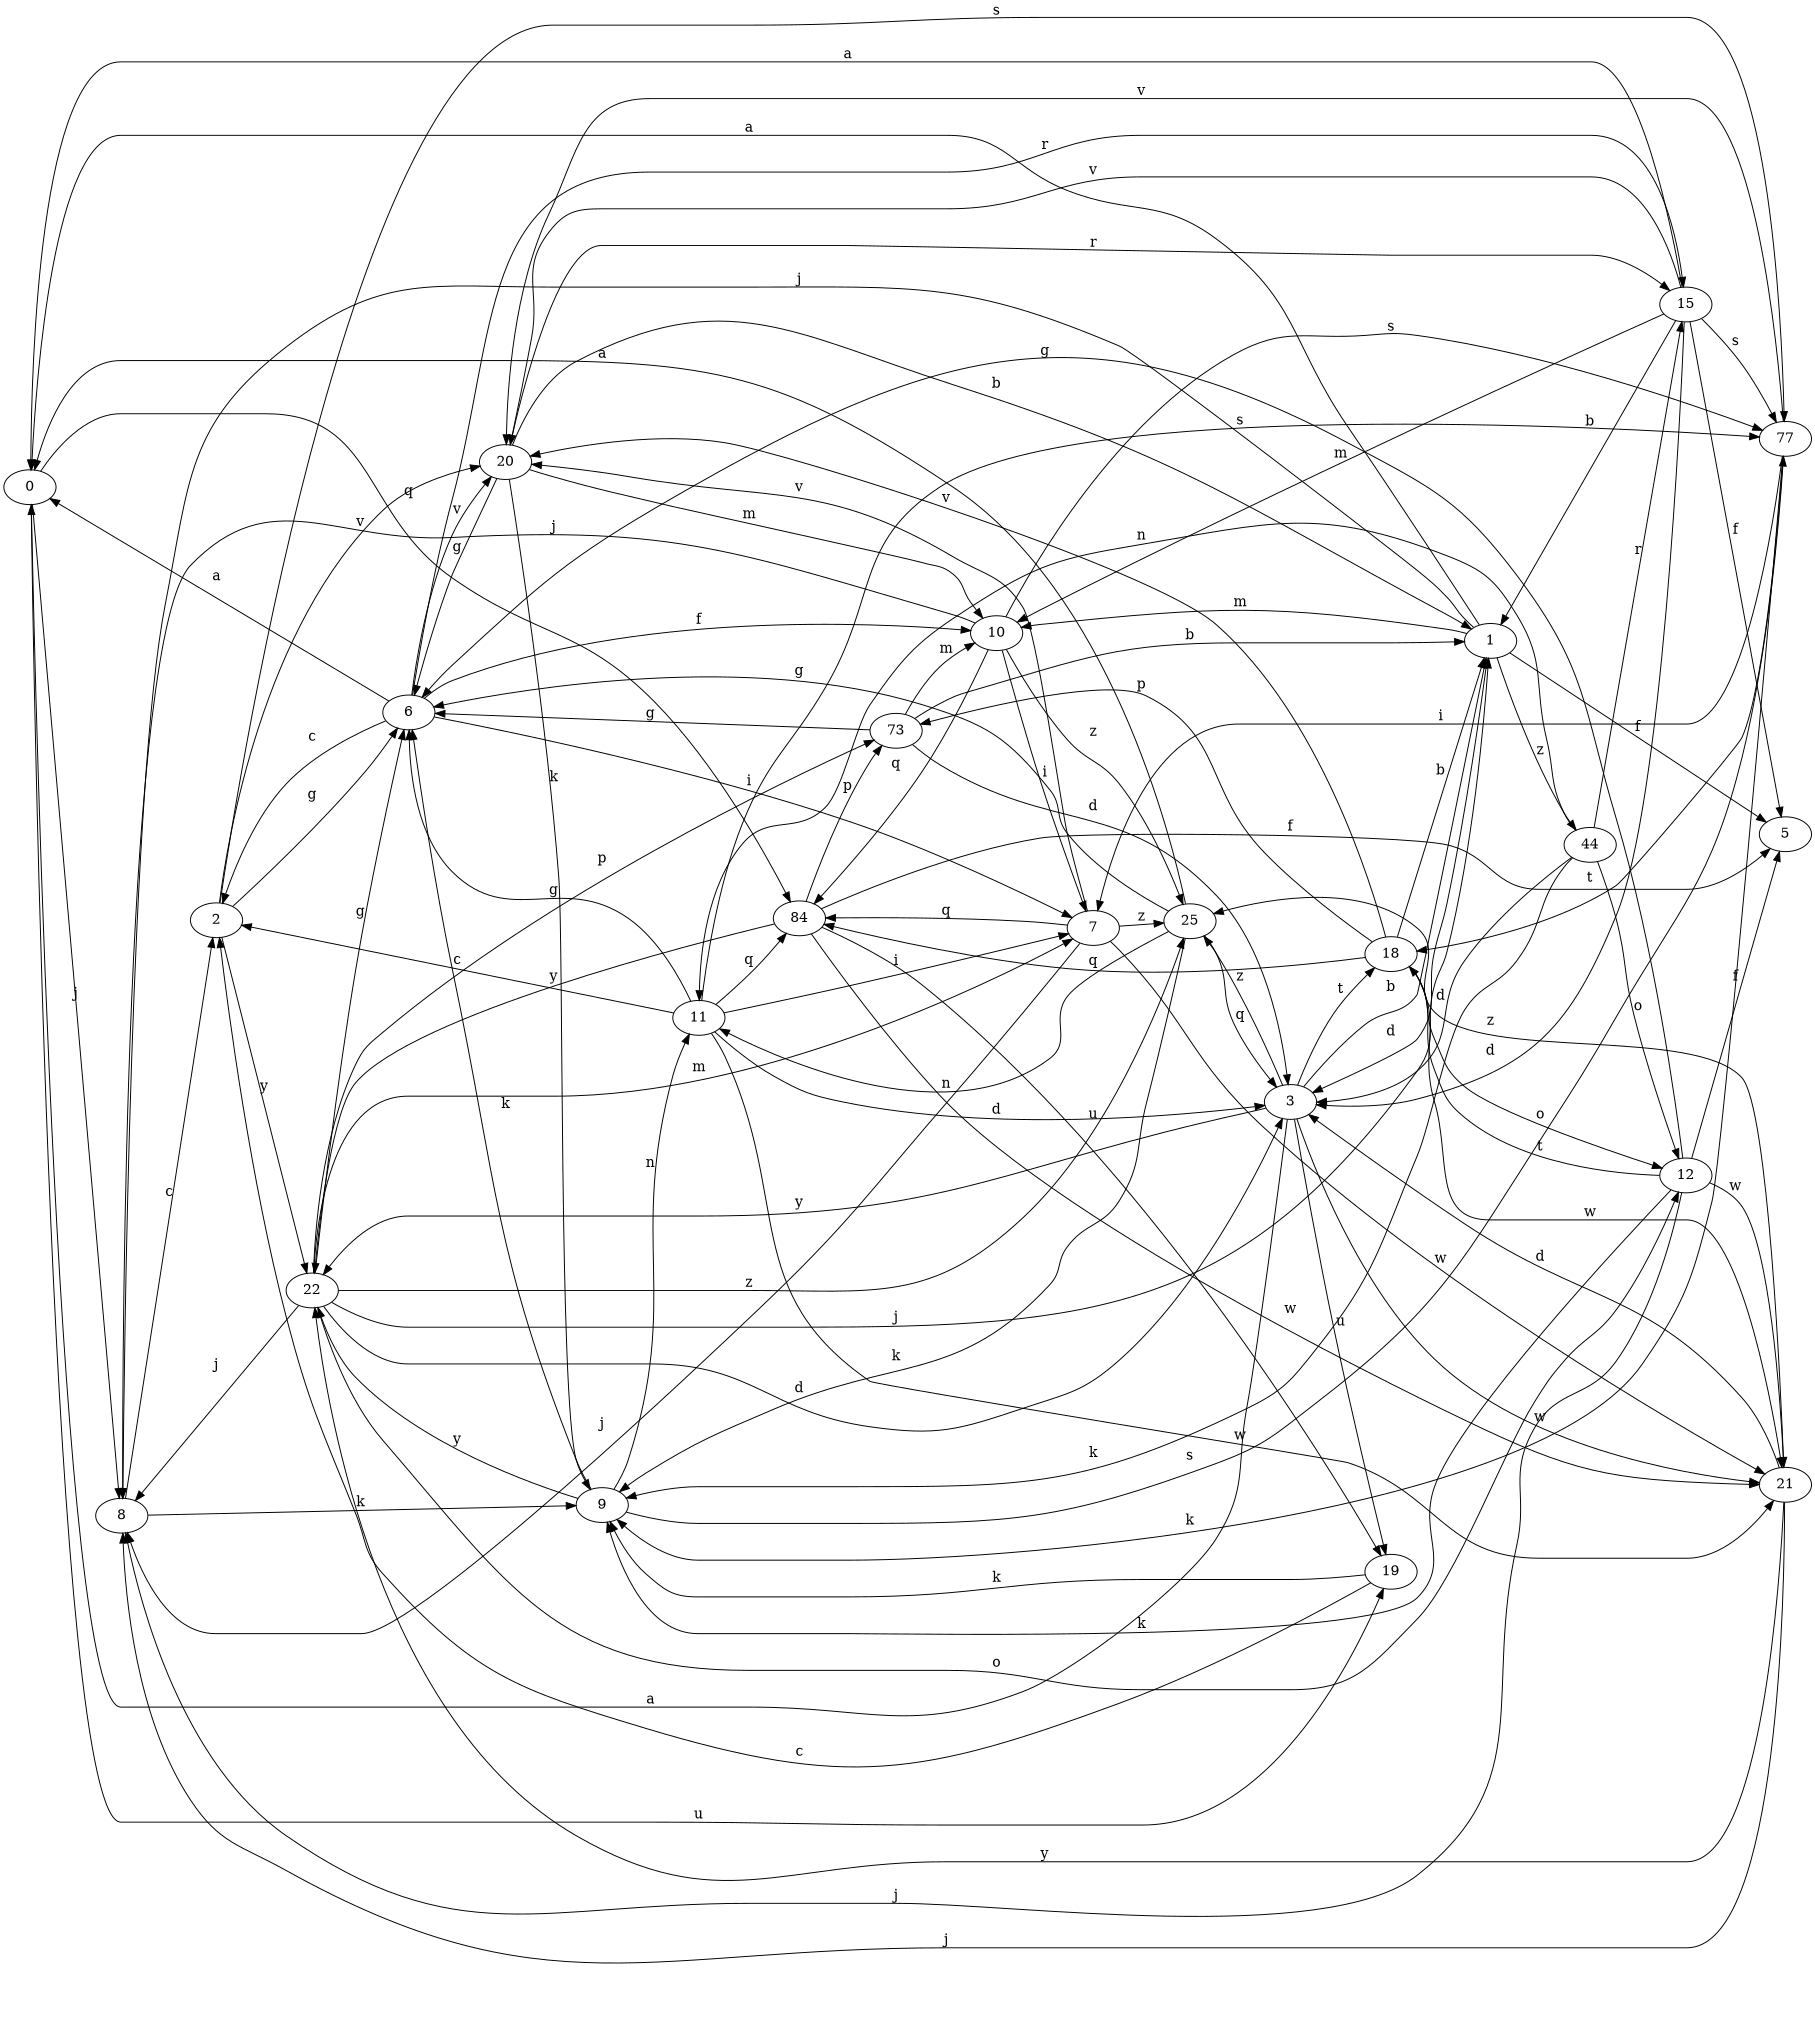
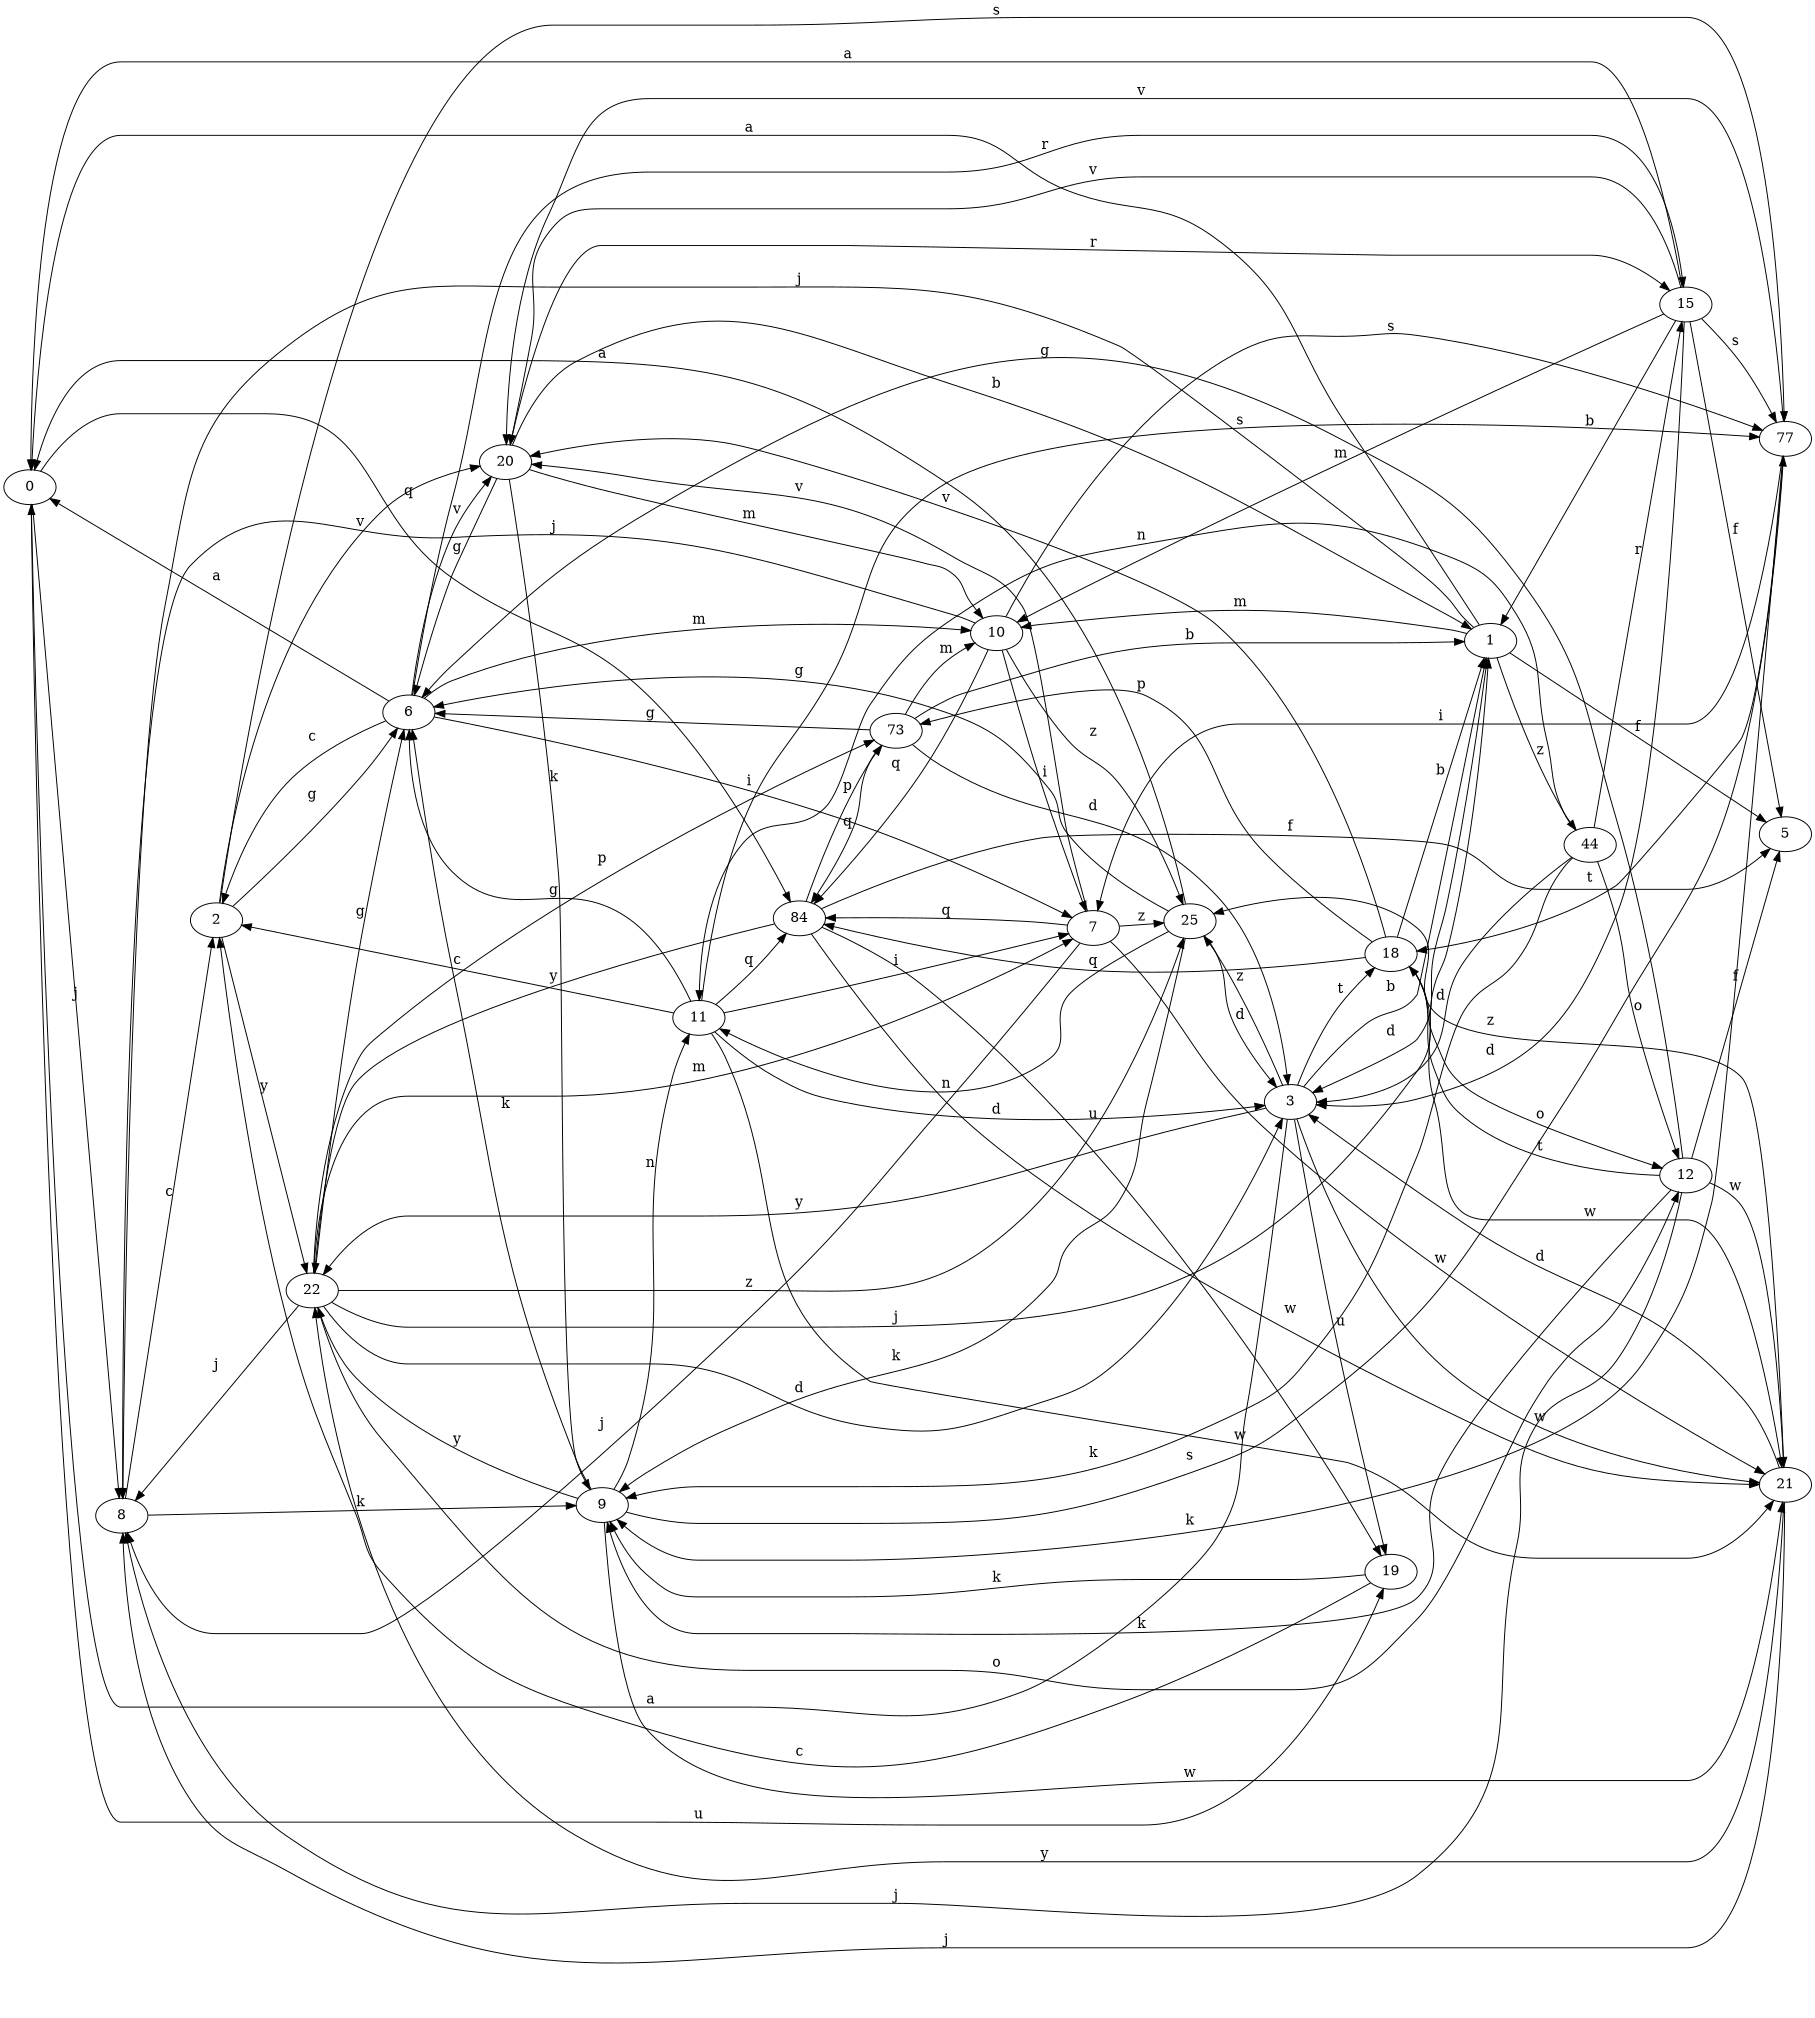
edge "6" -> "10": label "f" -> "m"
edge "73" -> "84": added, label "q"
edge "25" -> "3": label "q" -> "d"
edge "9" -> "21": added, label "w"
